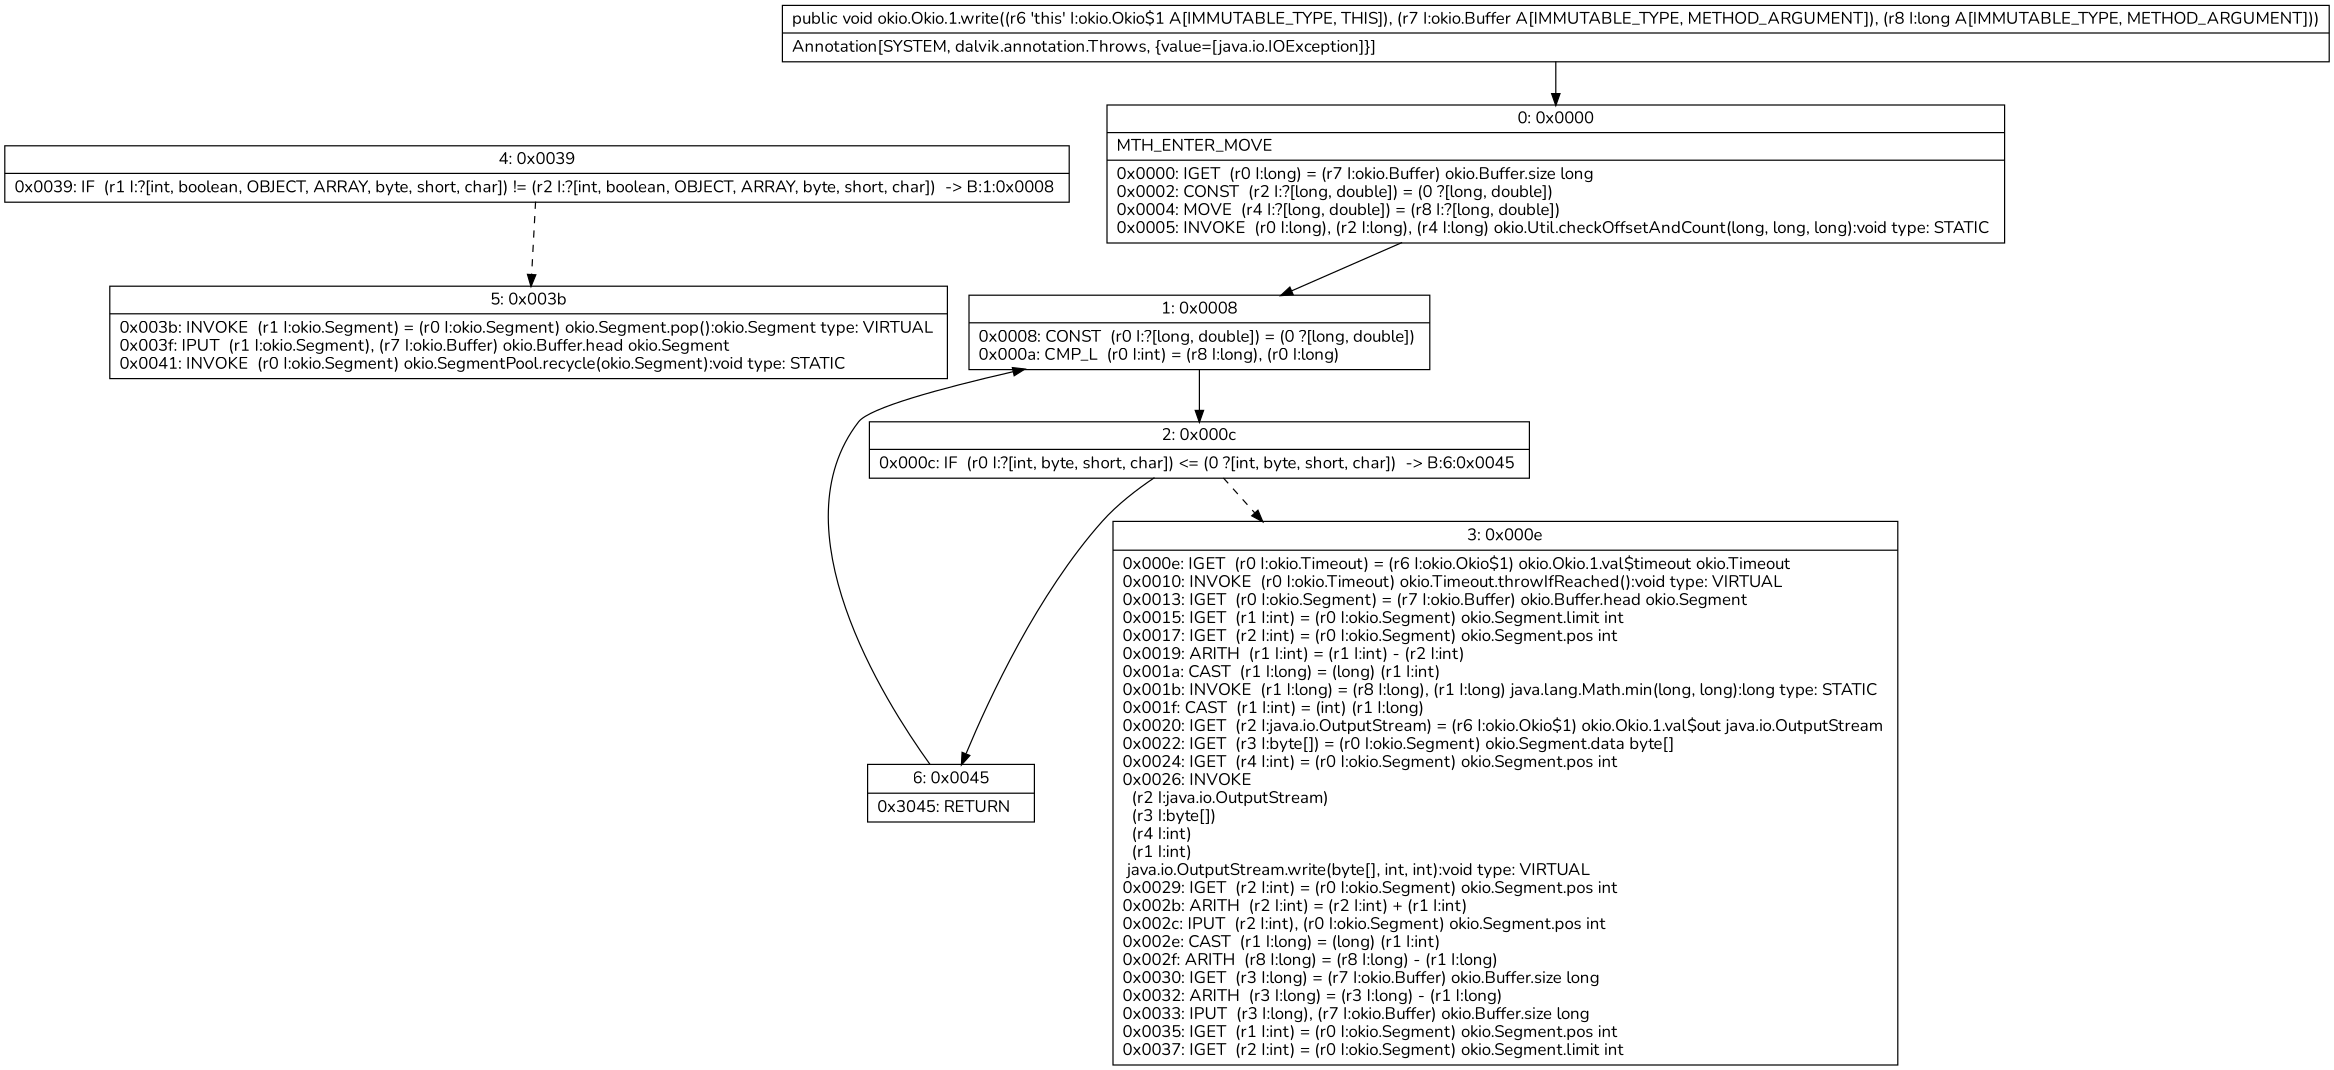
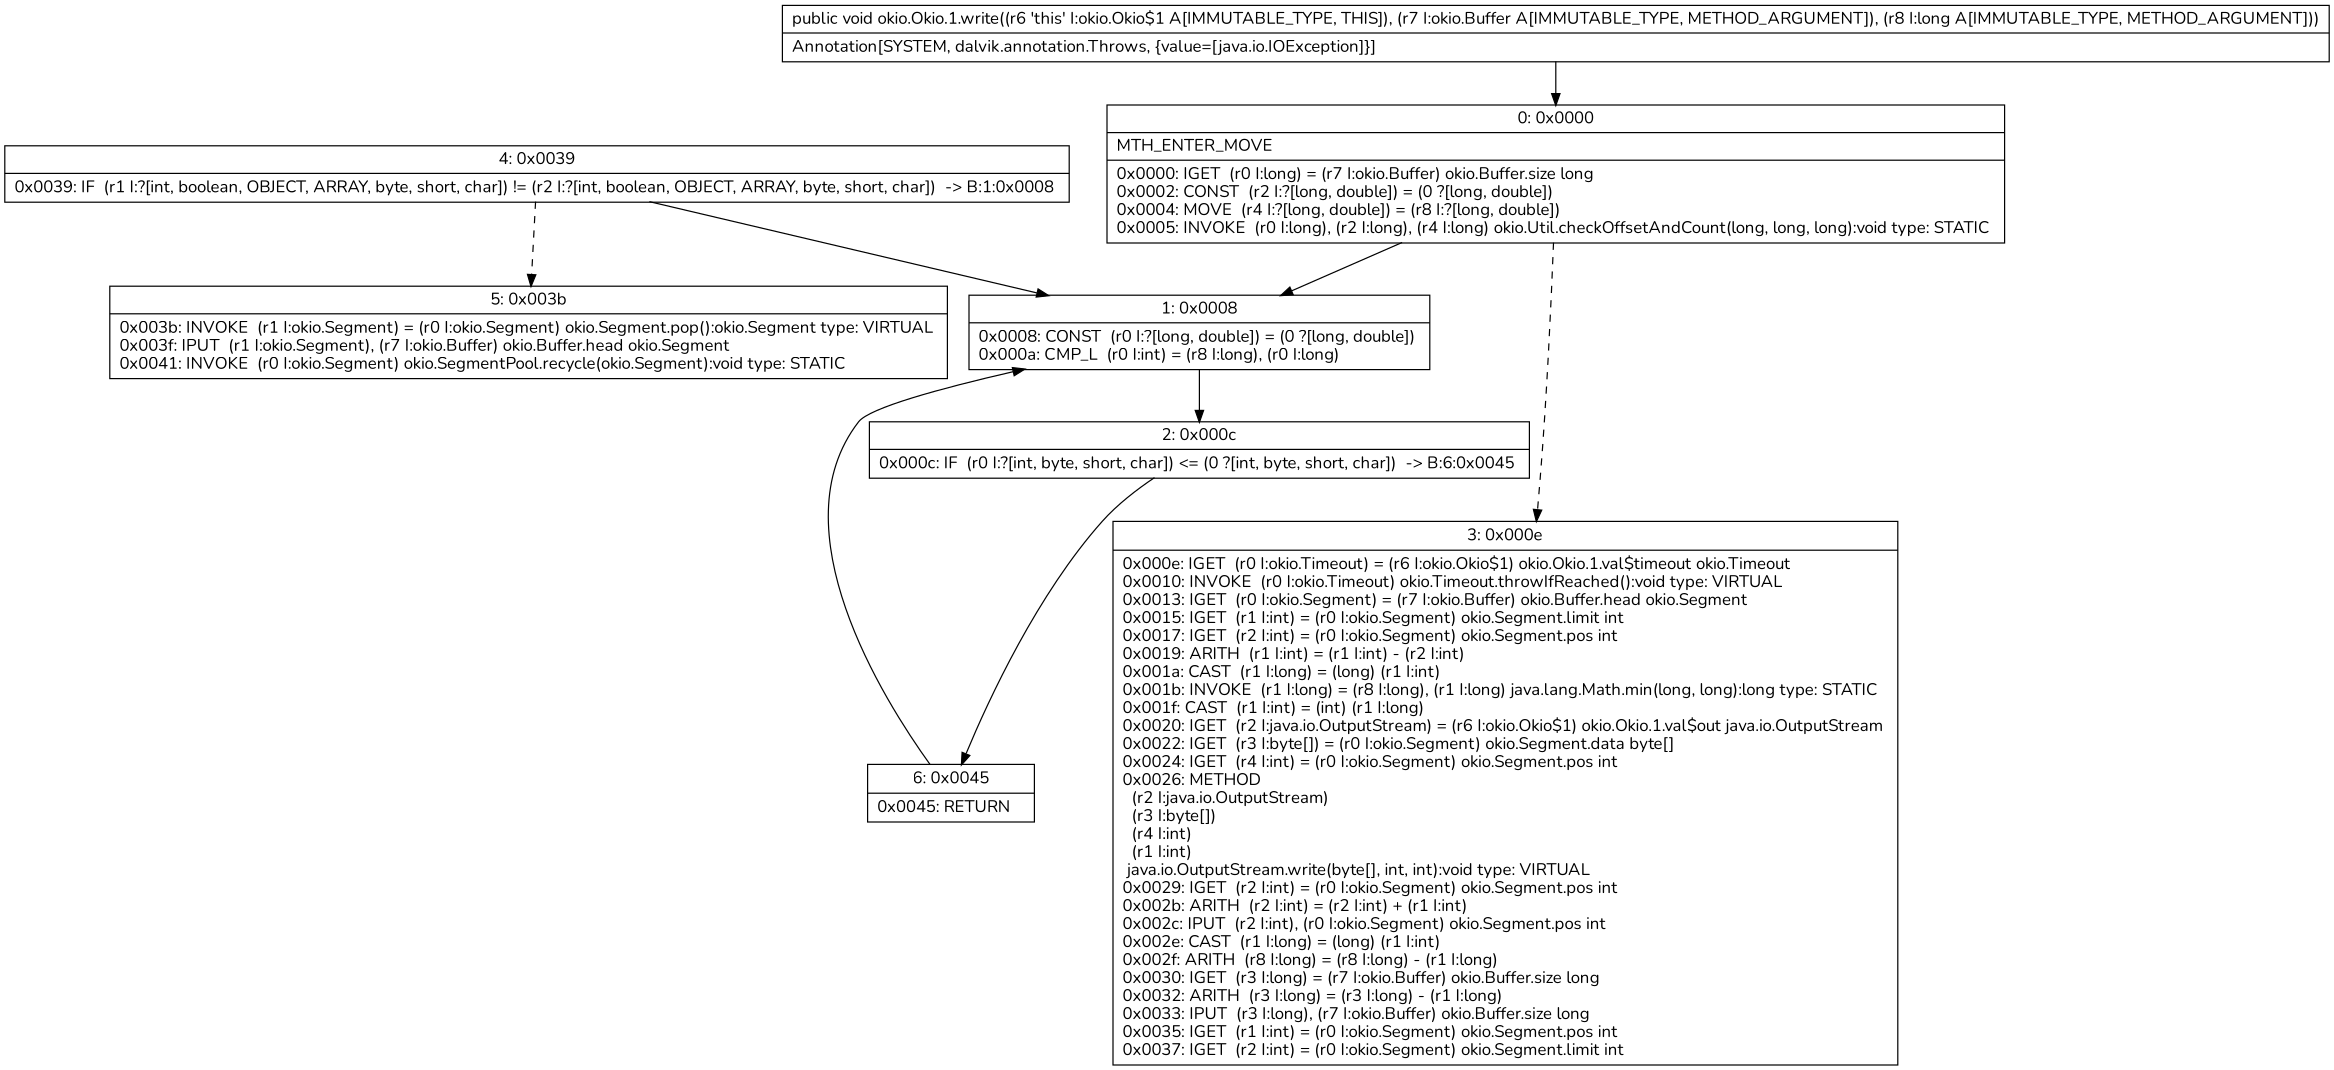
edge "4: 0x0039" -> "1: 0x0008": added
edge "2: 0x000c" -> "3: 0x000e": now "0: 0x0000" -> "3: 0x000e"
node "3: 0x000e": text "0x0026: INVOKE" -> "0x0026: METHOD"
node "6: 0x0045": text "0x3045: RETURN" -> "0x0045: RETURN"
